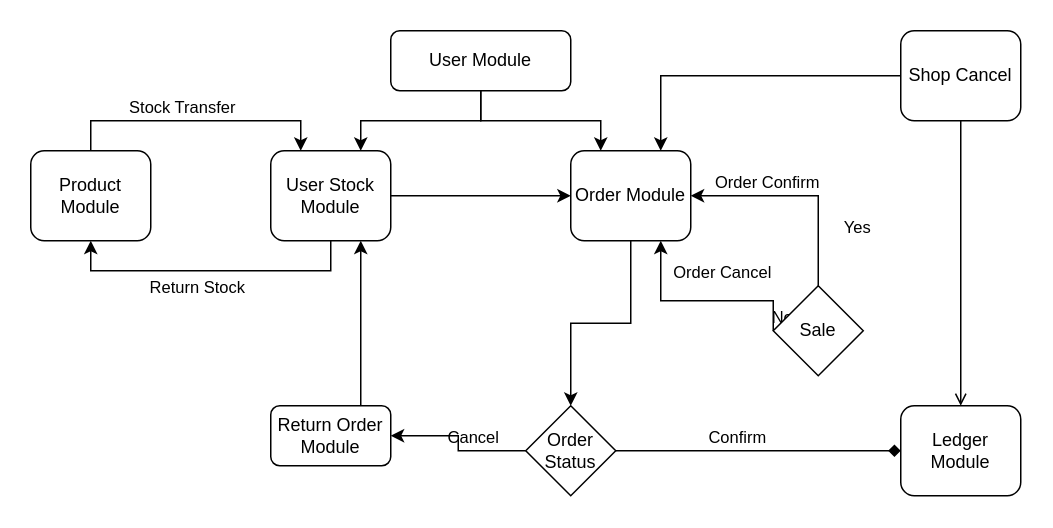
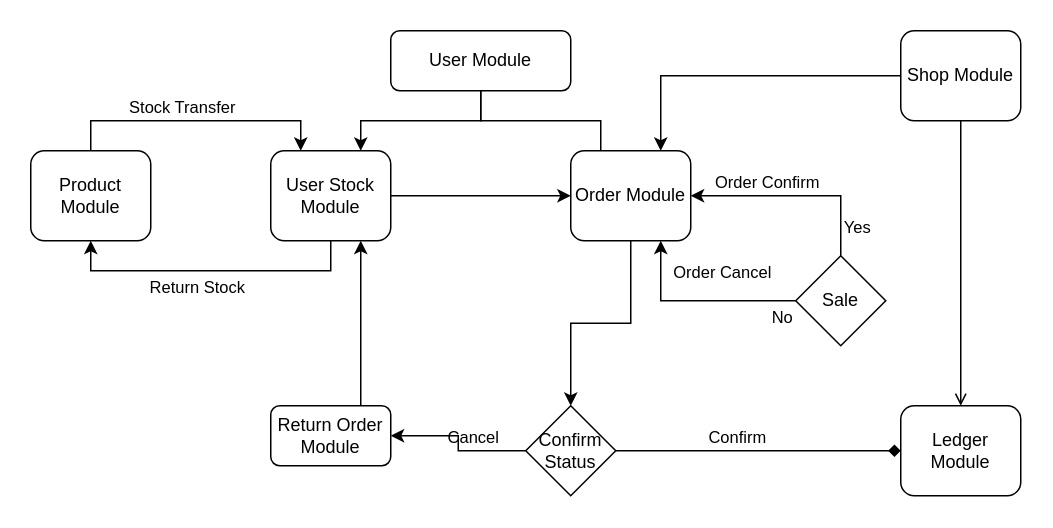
node "Shop Cancel": label "Shop Cancel" -> "Shop Module"
edge "User Module" -> "Order Module": arrowhead classic -> none
node "Sale": moved (818, 331) -> (841, 301)
node "Order Status": label "Order Status" -> "Confirm Status"
